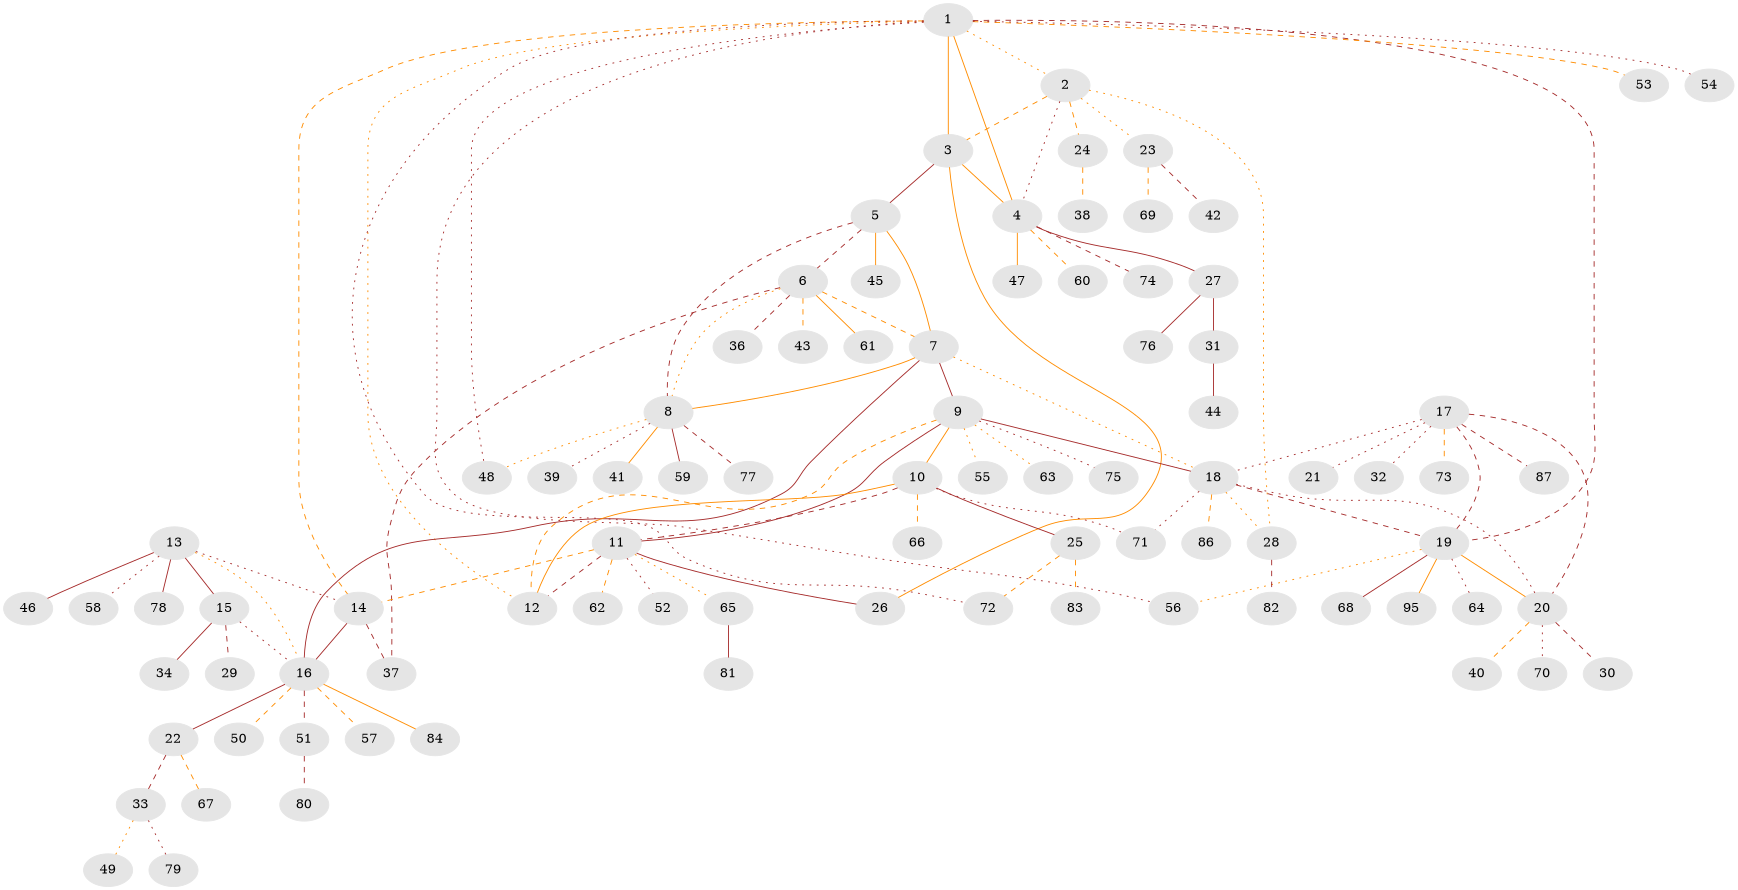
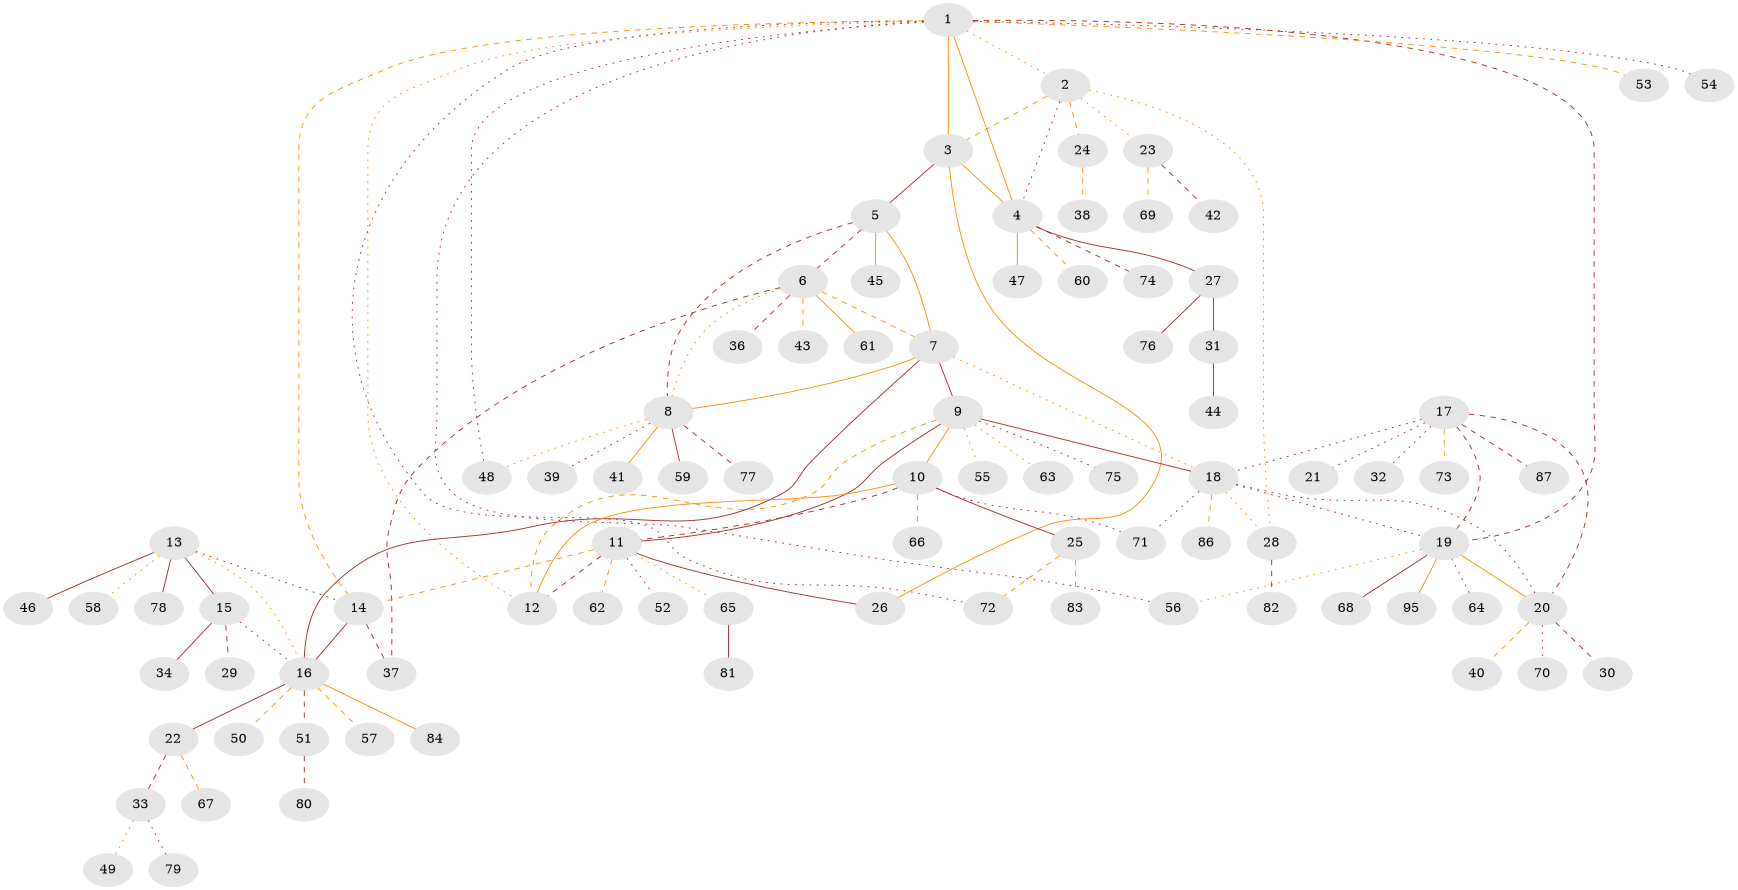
edge "18" -- "19": style dashed -> dotted
edge "13" -- "58": color brown -> darkorange
